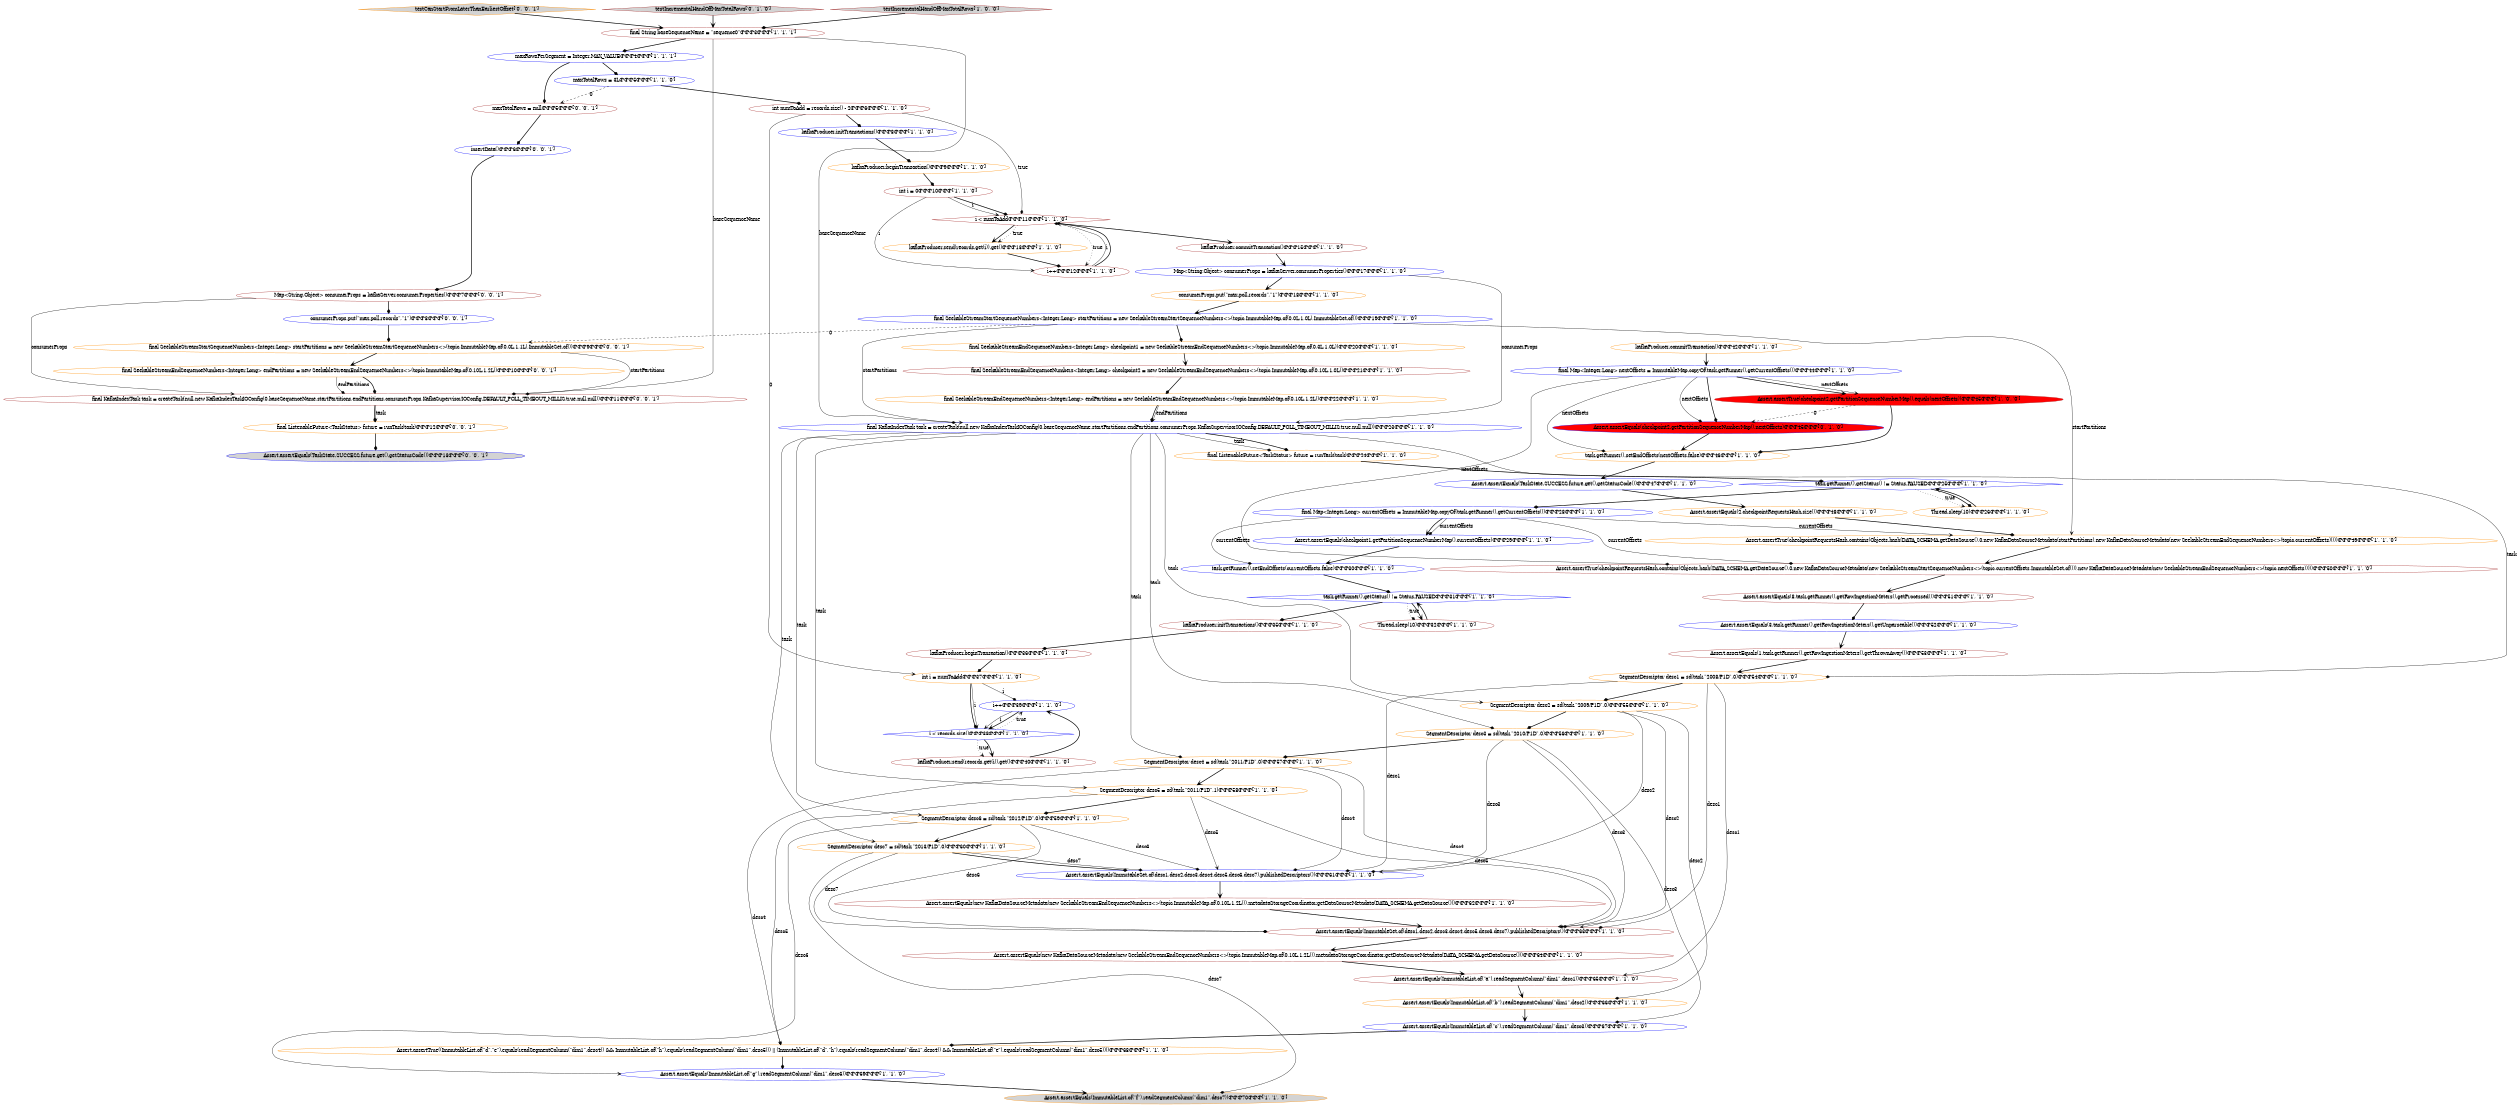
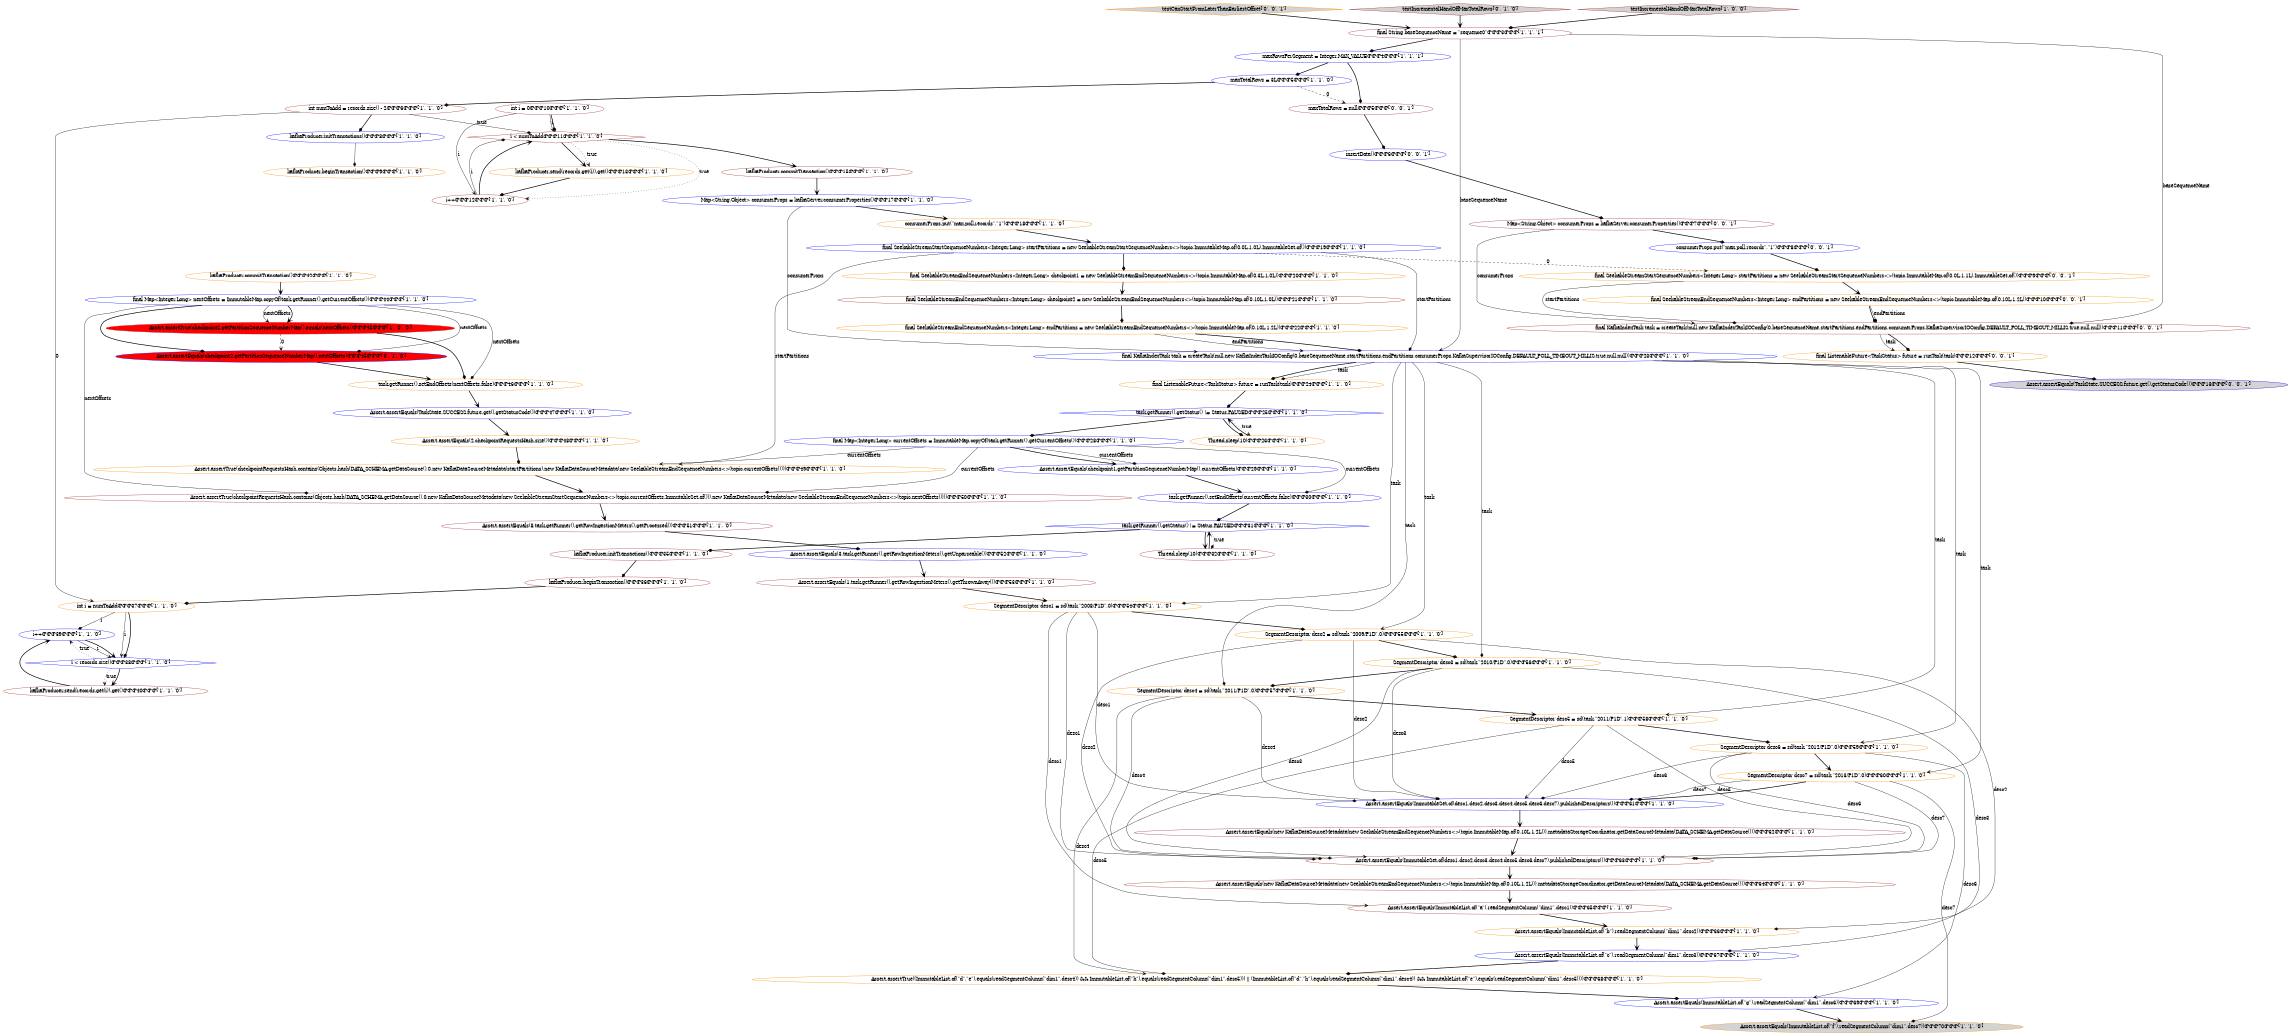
edge "kafkaProducer.initTransactions()@@@8@@@['1', '1', '0']" -> "kafkaProducer.beginTransaction()@@@9@@@['1', '1', '0']": style bold -> solid
edge "kafkaProducer.beginTransaction()@@@9@@@['1', '1', '0']" -> "int i = 0@@@10@@@['1', '1', '0']": removed
